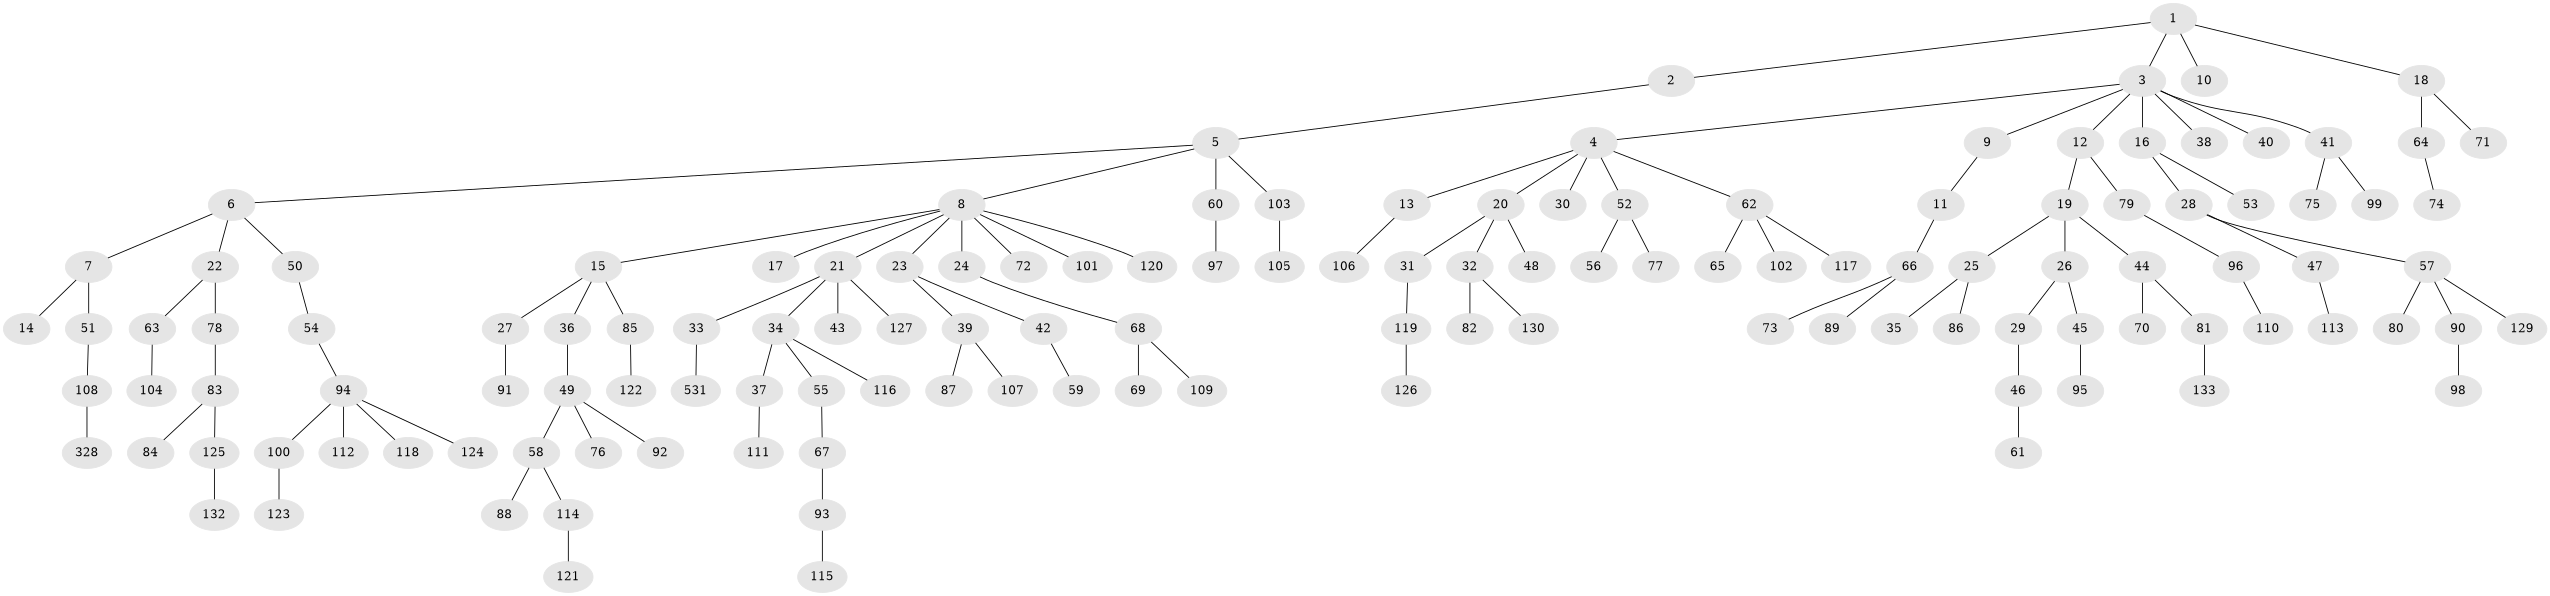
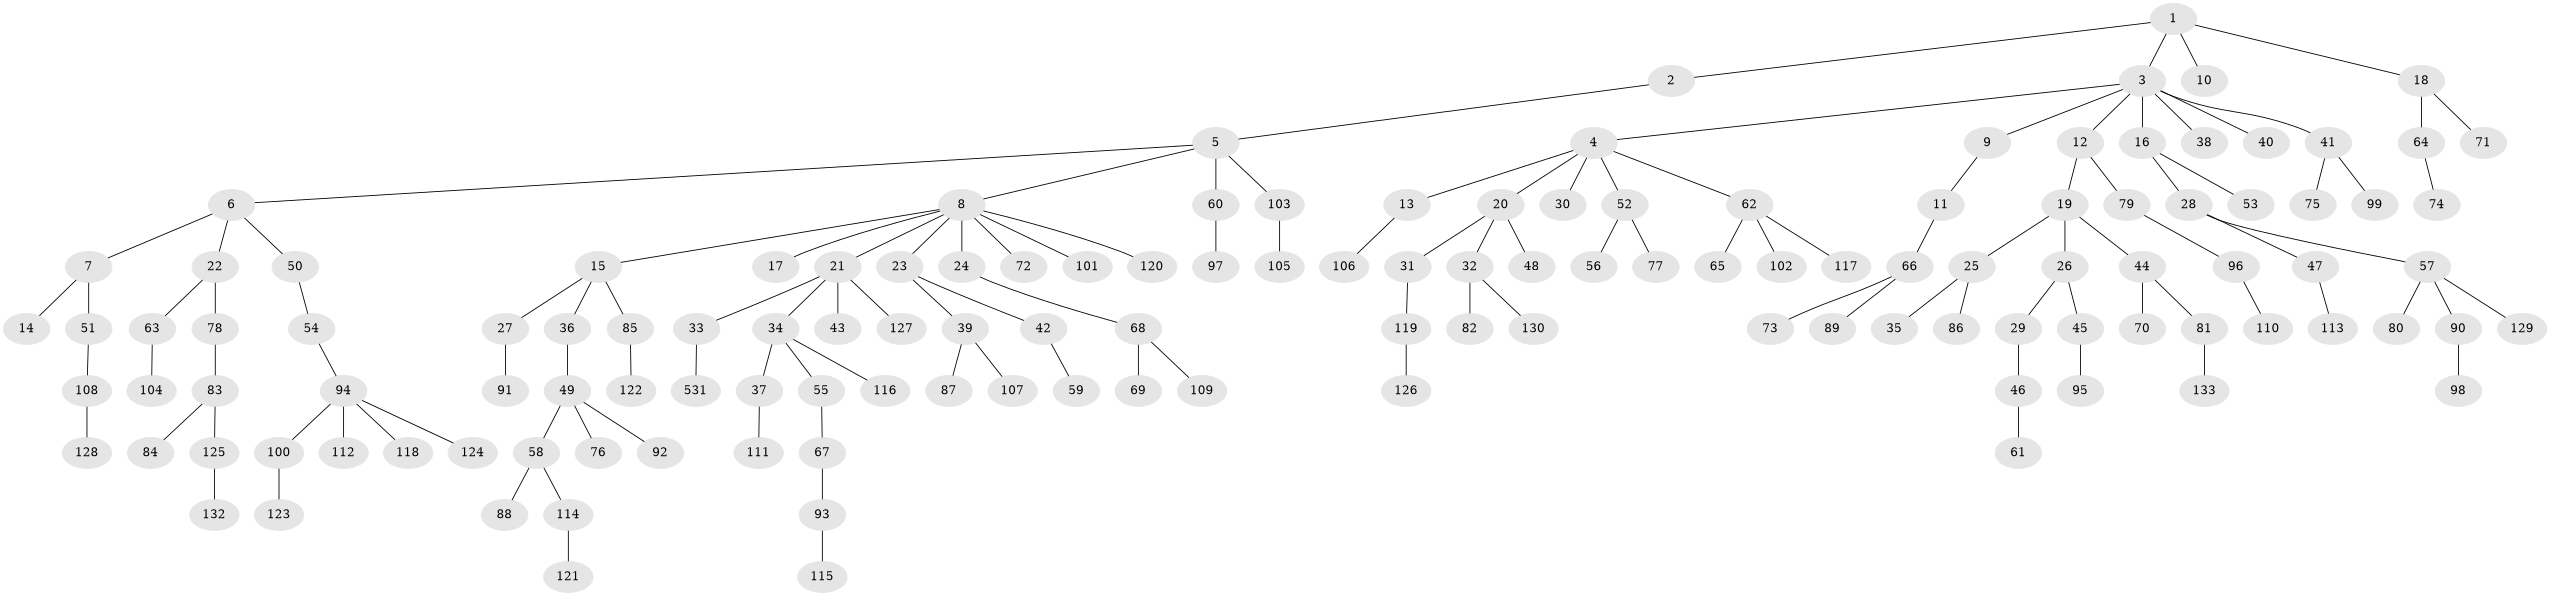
node "328": label "328" -> "128"
